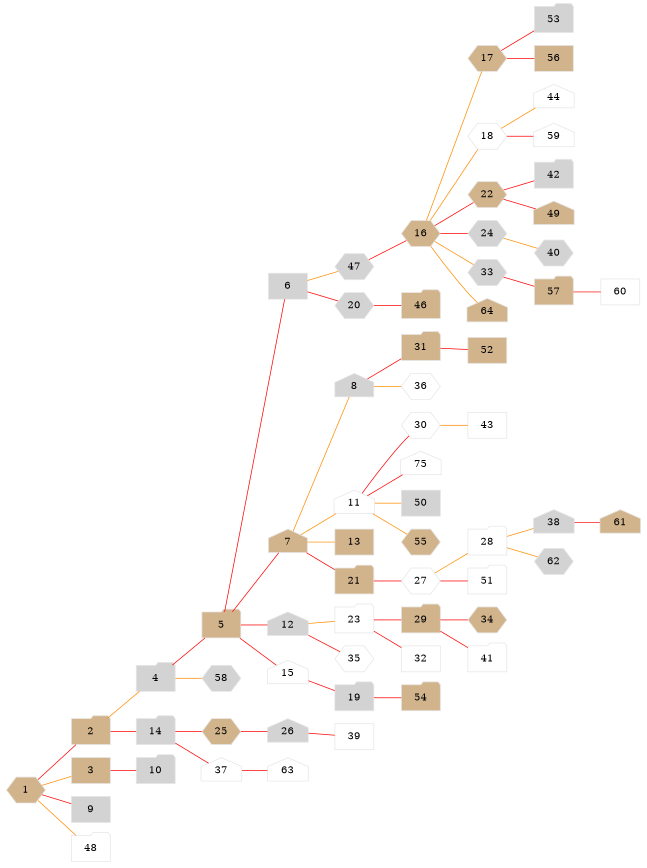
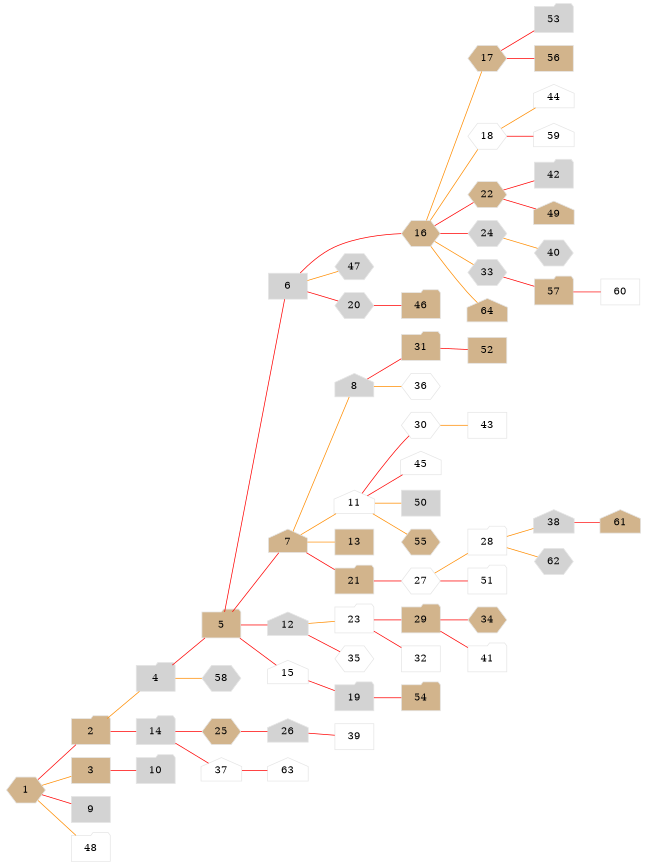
edge "16" -- "47": now "16" -- "6"
node "75": label "75" -> "45"
